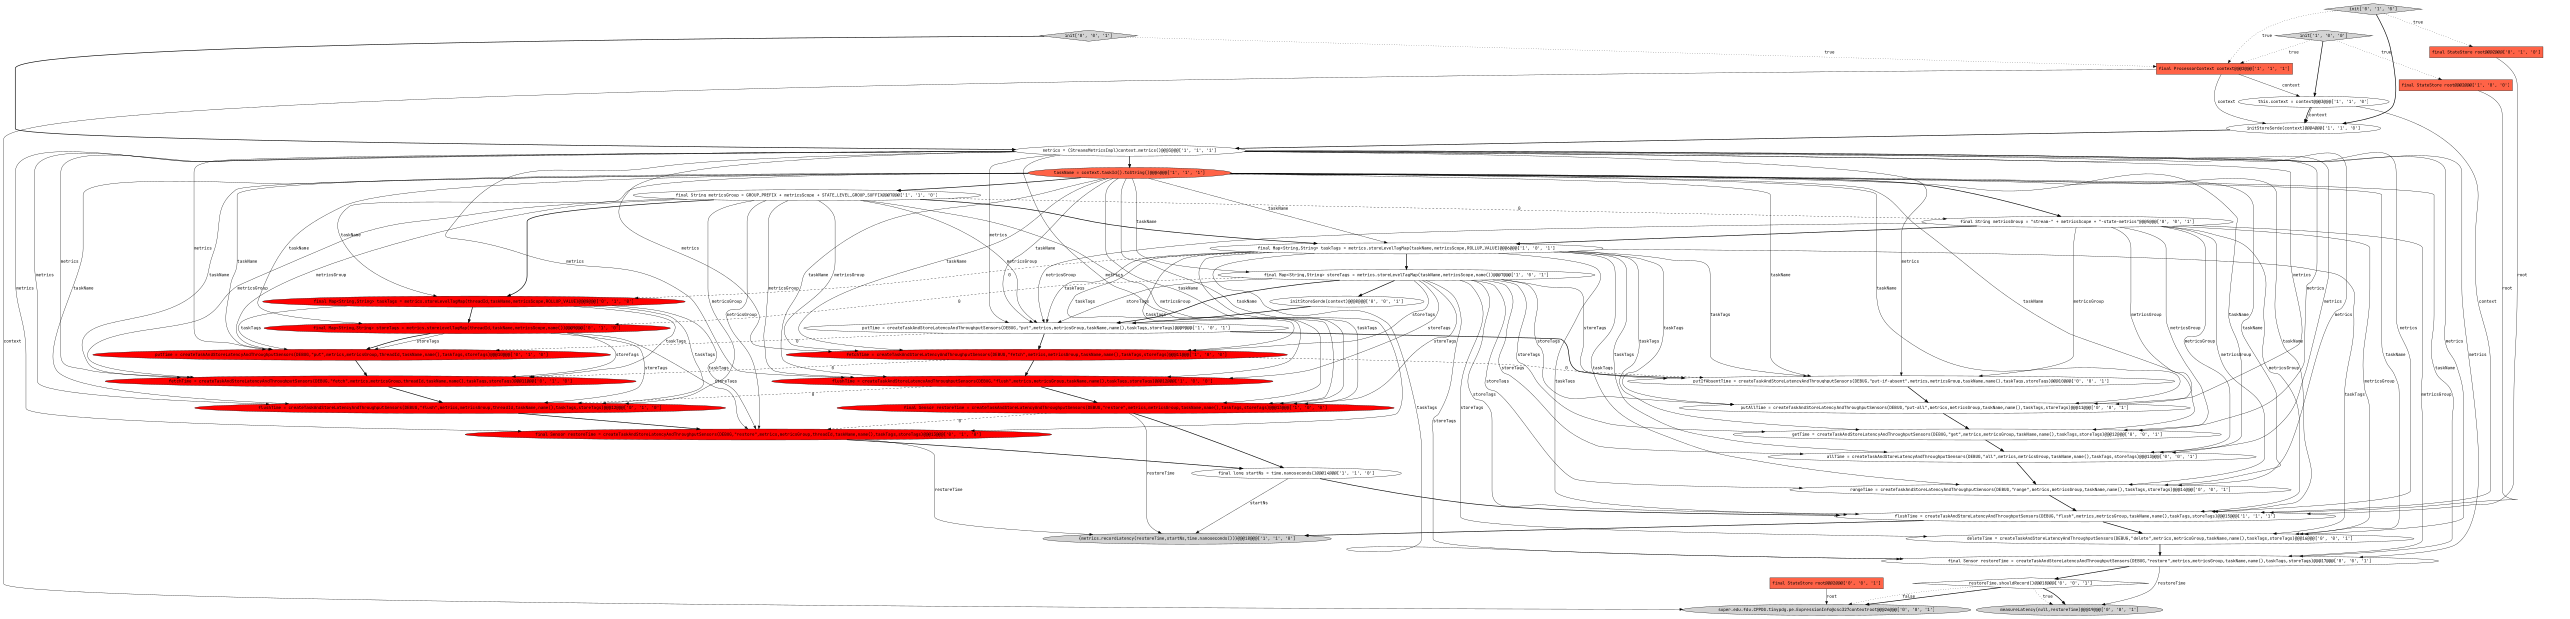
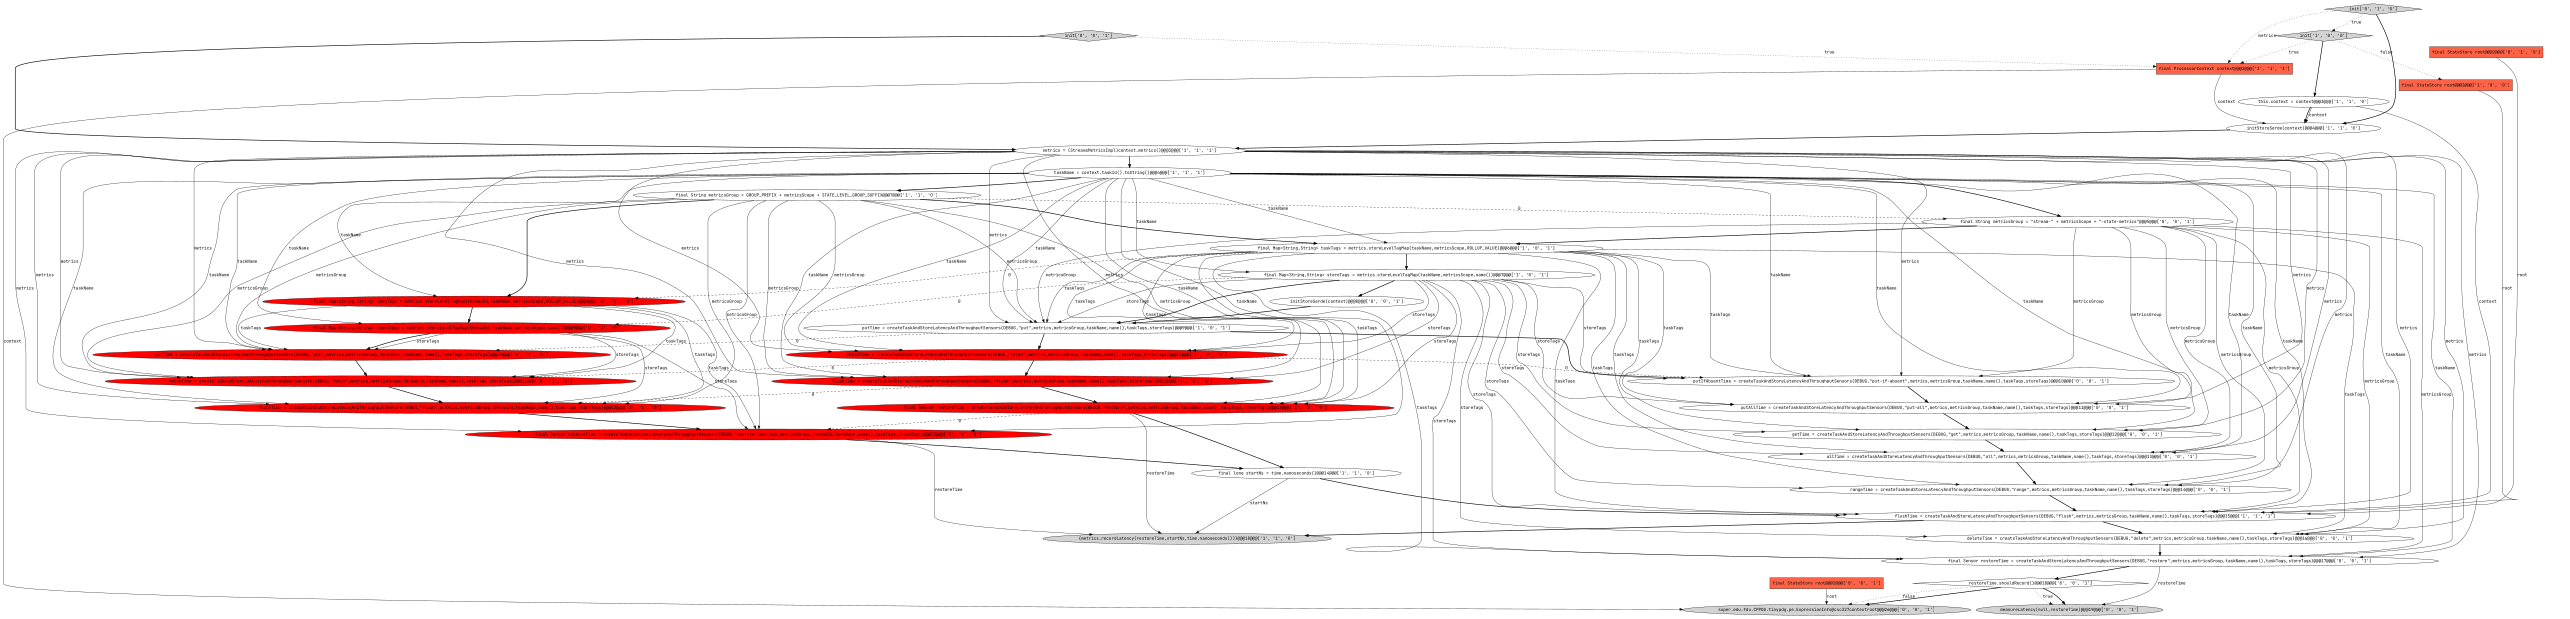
edge "init['0', '1', '0']" -> "final StateStore root@@@2@@@['0', '1', '0']": now "init['0', '1', '0']" -> "init['1', '0', '0']"
edge "init['0', '1', '0']" -> "final ProcessorContext context@@@2@@@['1', '1', '1']": label "true" -> "metrics"
edge "init['1', '0', '0']" -> "final StateStore root@@@2@@@['1', '0', '0']": label "true" -> "false"
edge "final ProcessorContext context@@@2@@@['1', '1', '1']" -> "this.context = context@@@3@@@['1', '1', '0']": removed, label "context"
node "taskName = context.taskId().toString()@@@4@@@['1', '1', '1']": fillcolor tomato -> white
